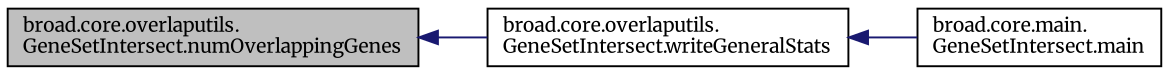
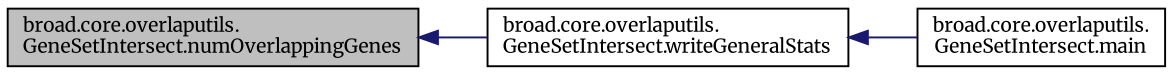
node "broad.core.main. GeneSetIntersect.main": label "broad.core.main. GeneSetIntersect.main" -> "broad.core.overlaputils. GeneSetIntersect.main"
